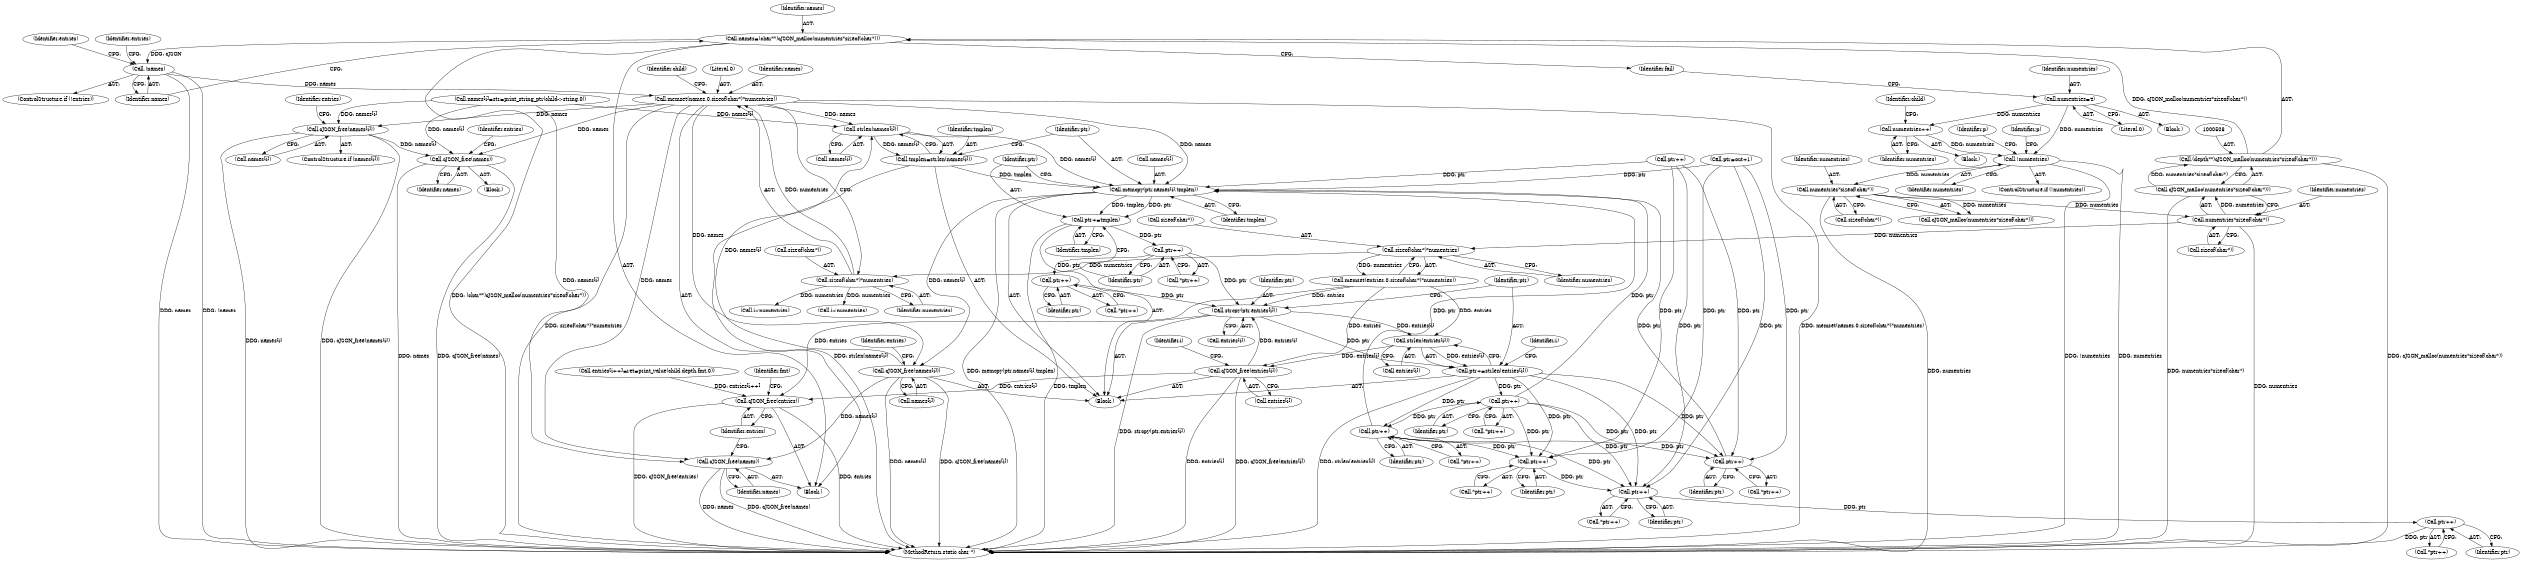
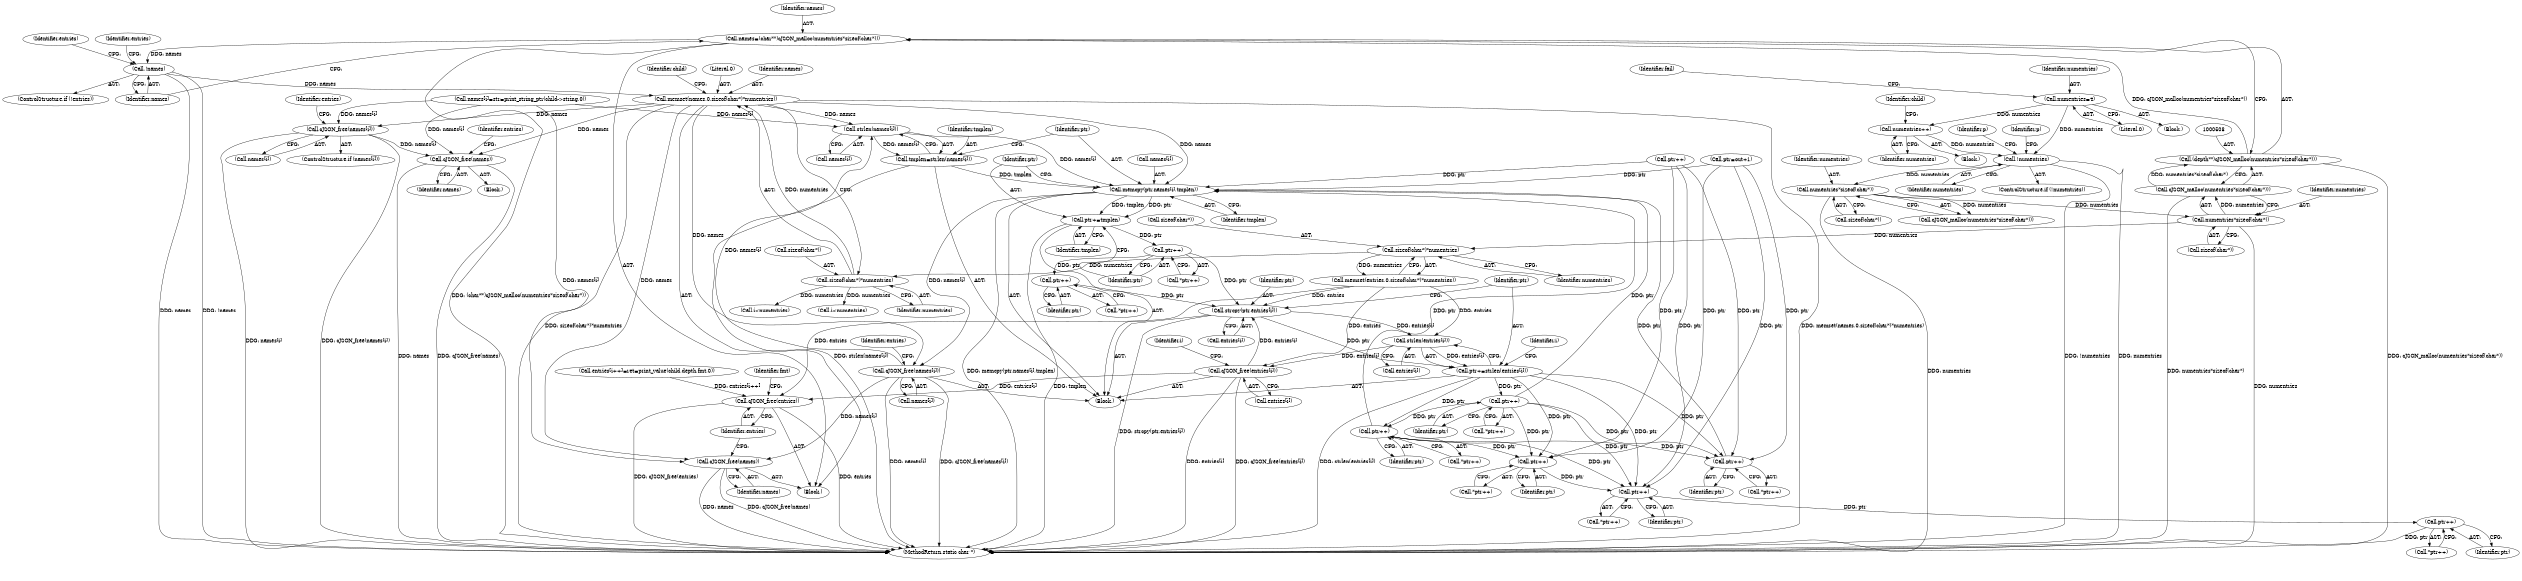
edge "(Call,names=(char**)cJSON_malloc(numentries*sizeof(char*)))" -> "(Call,!names)": label "DDG: cJSON" -> "DDG: names"
edge "(Call,names=(char**)cJSON_malloc(numentries*sizeof(char*)))" -> "(Identifier,fail)": now "(Call,names=(char**)cJSON_malloc(numentries*sizeof(char*)))" -> "(Call,(depth**)cJSON_malloc(numentries*sizeof(char*)))"
